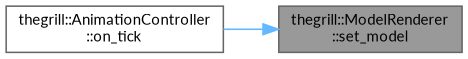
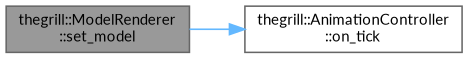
edge "thegrill::AnimationController ::on_tick" -> "thegrill::ModelRenderer ::set_model": reversed
